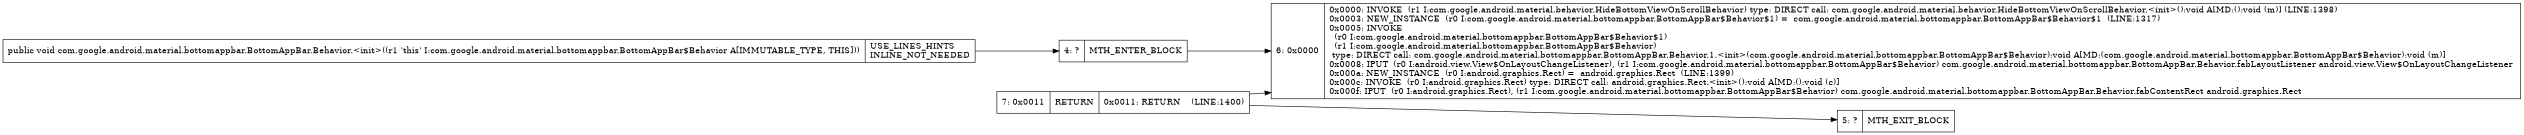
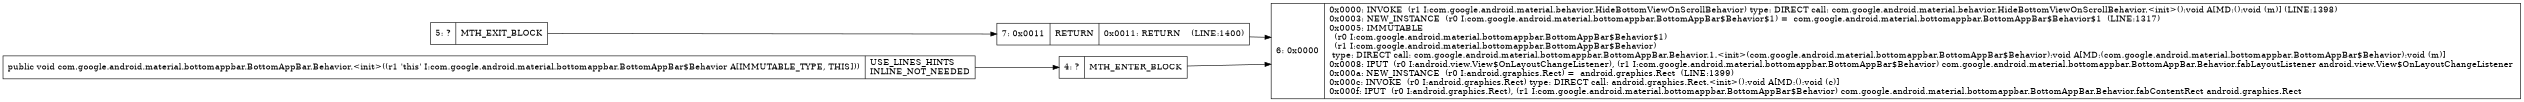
node "6: 0x0000": text "0x0005: INVOKE" -> "0x0005: IMMUTABLE"
edge "7: 0x0011" -> "5: ?": reversed
